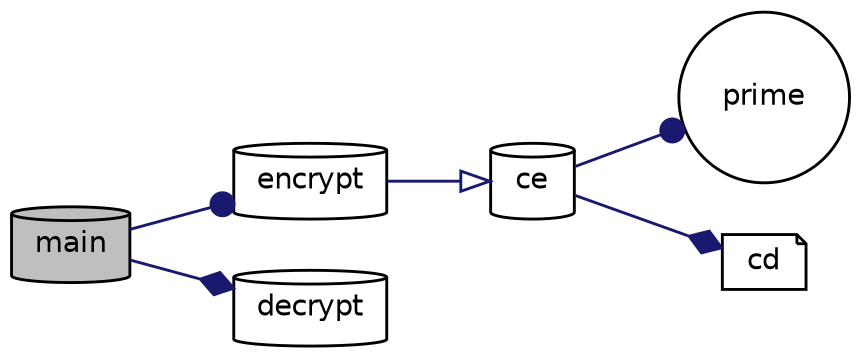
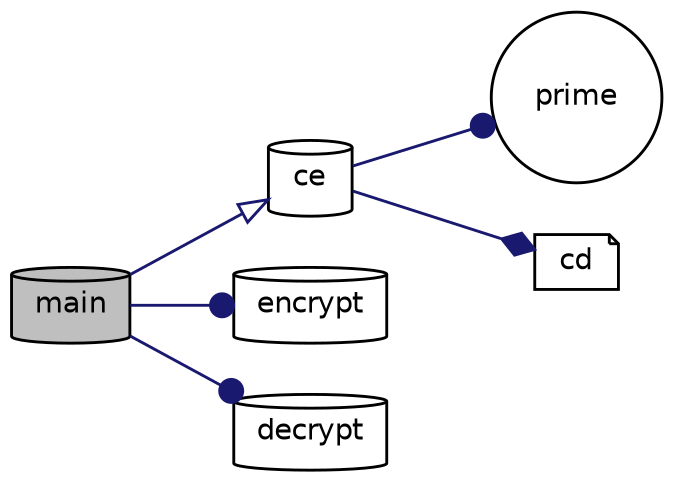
edge "encrypt" -> "ce": now "main" -> "ce"
edge "main" -> "decrypt": arrowhead diamond -> dot
